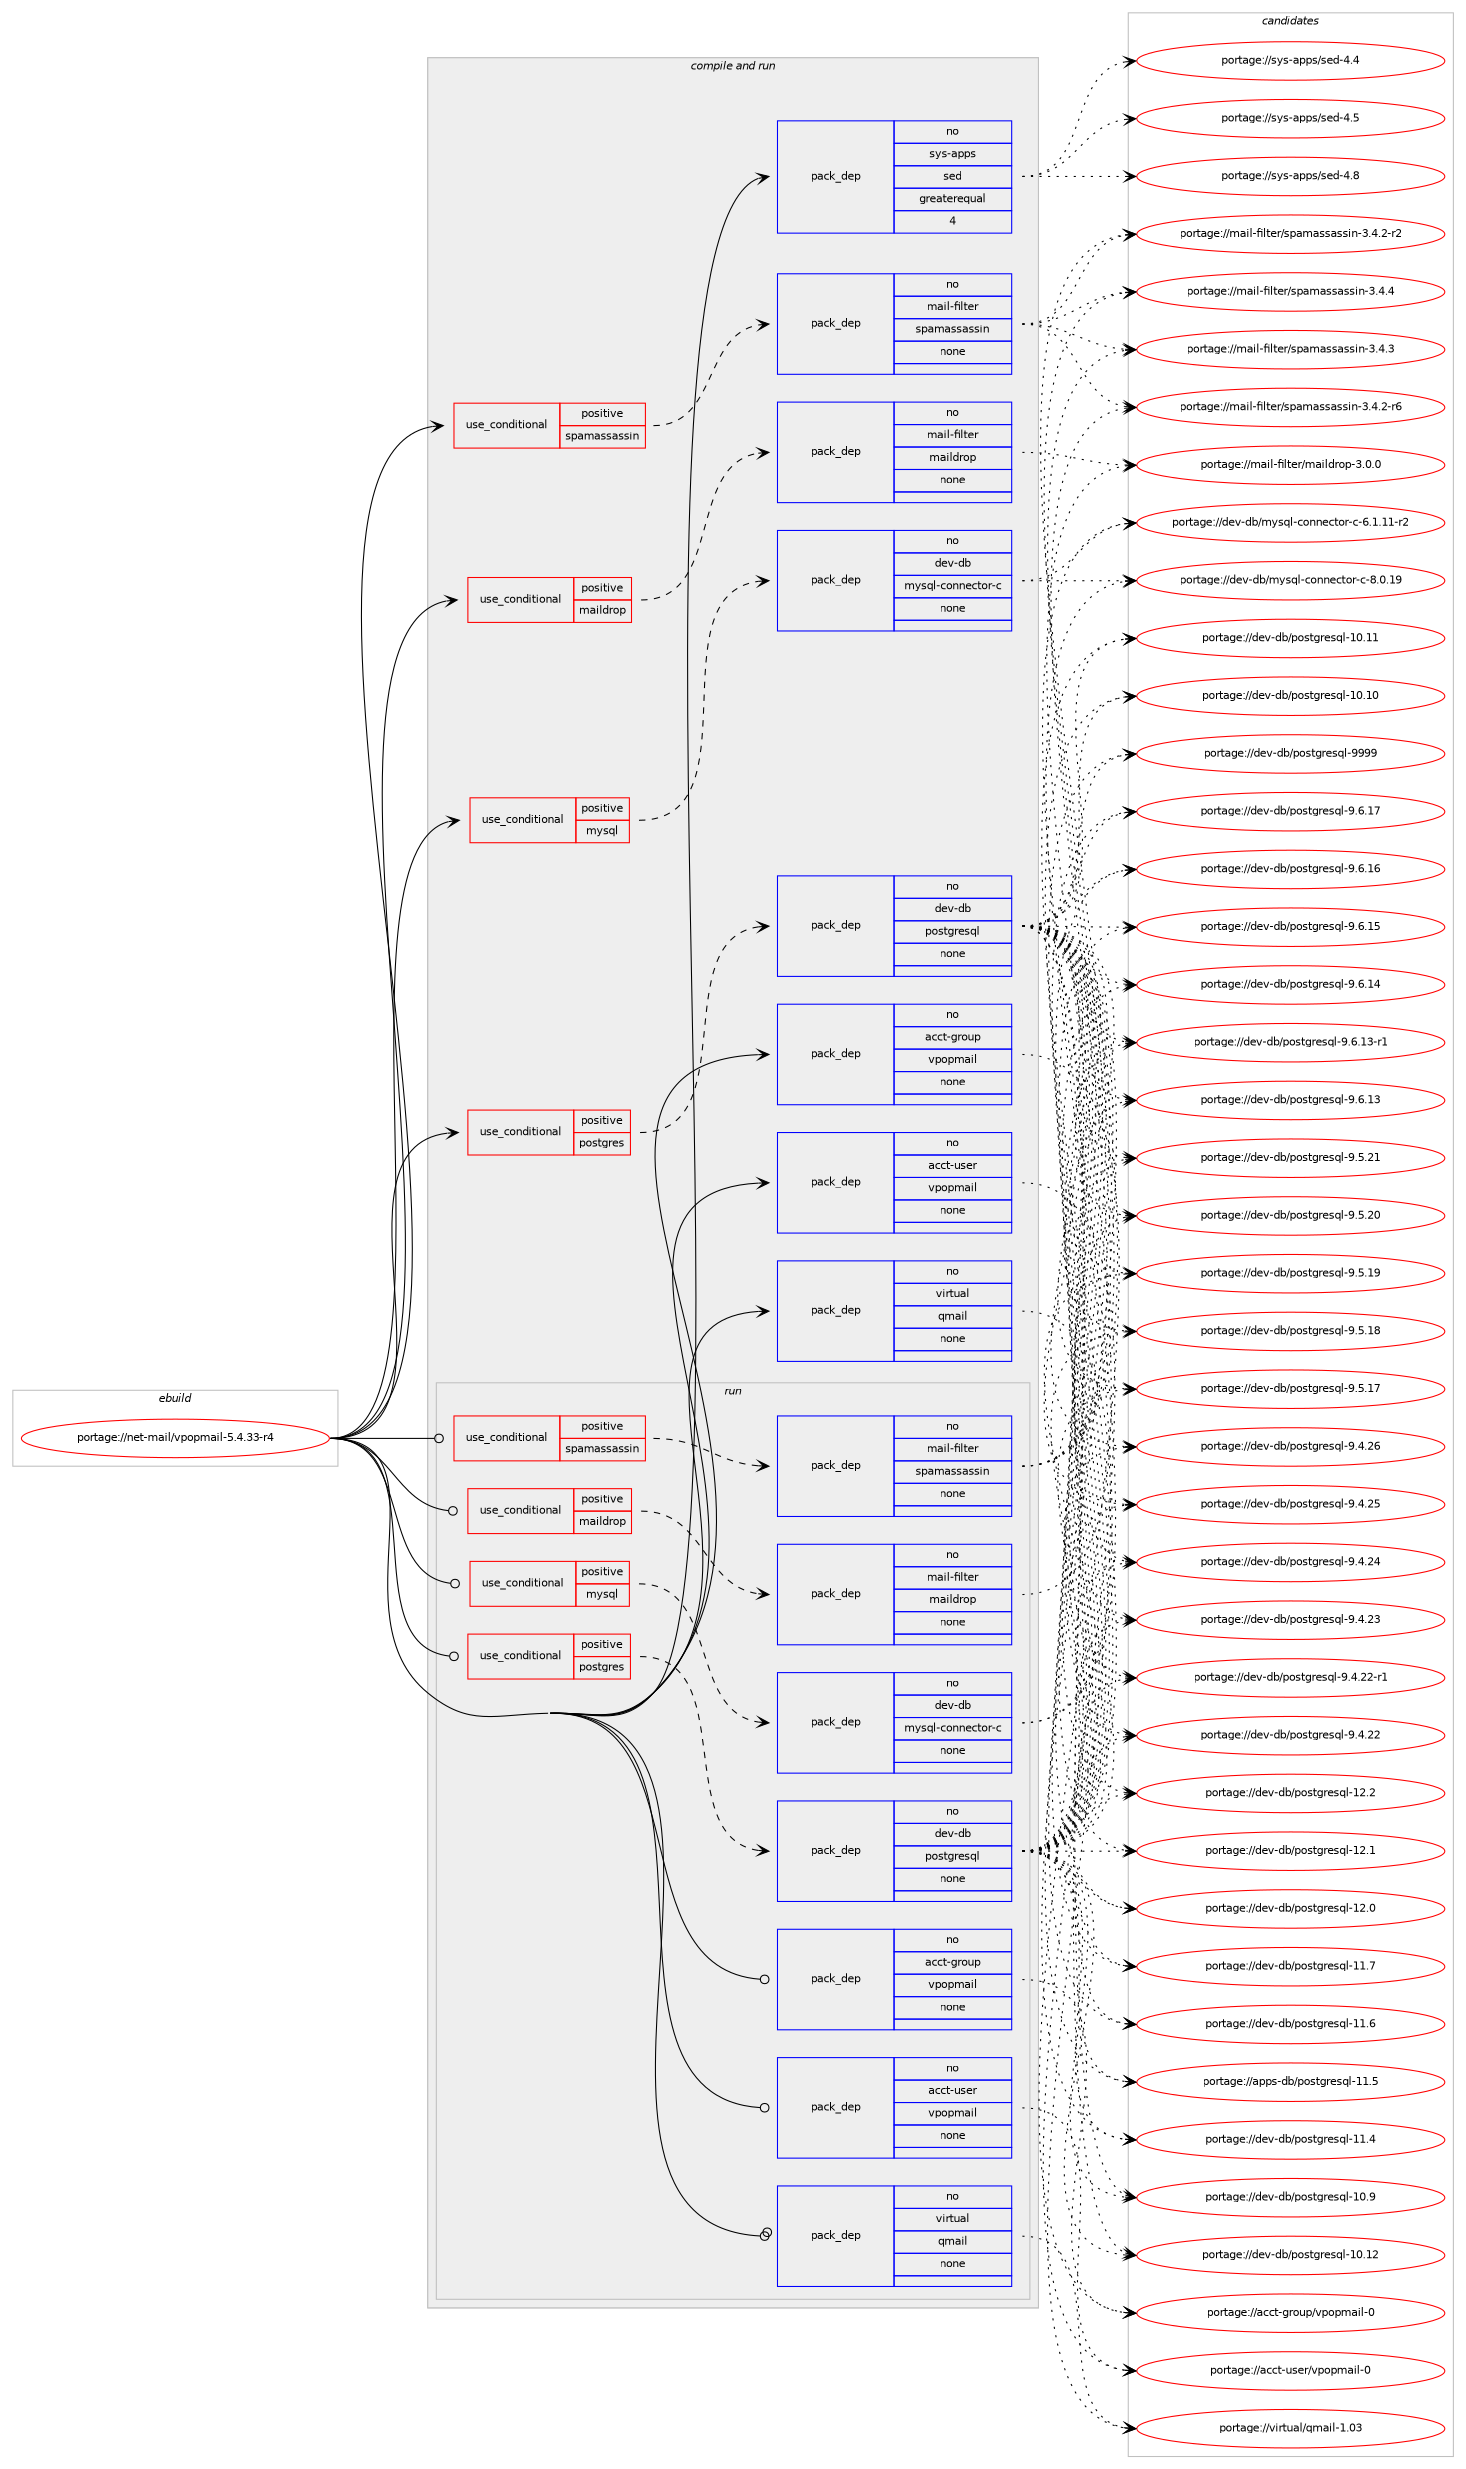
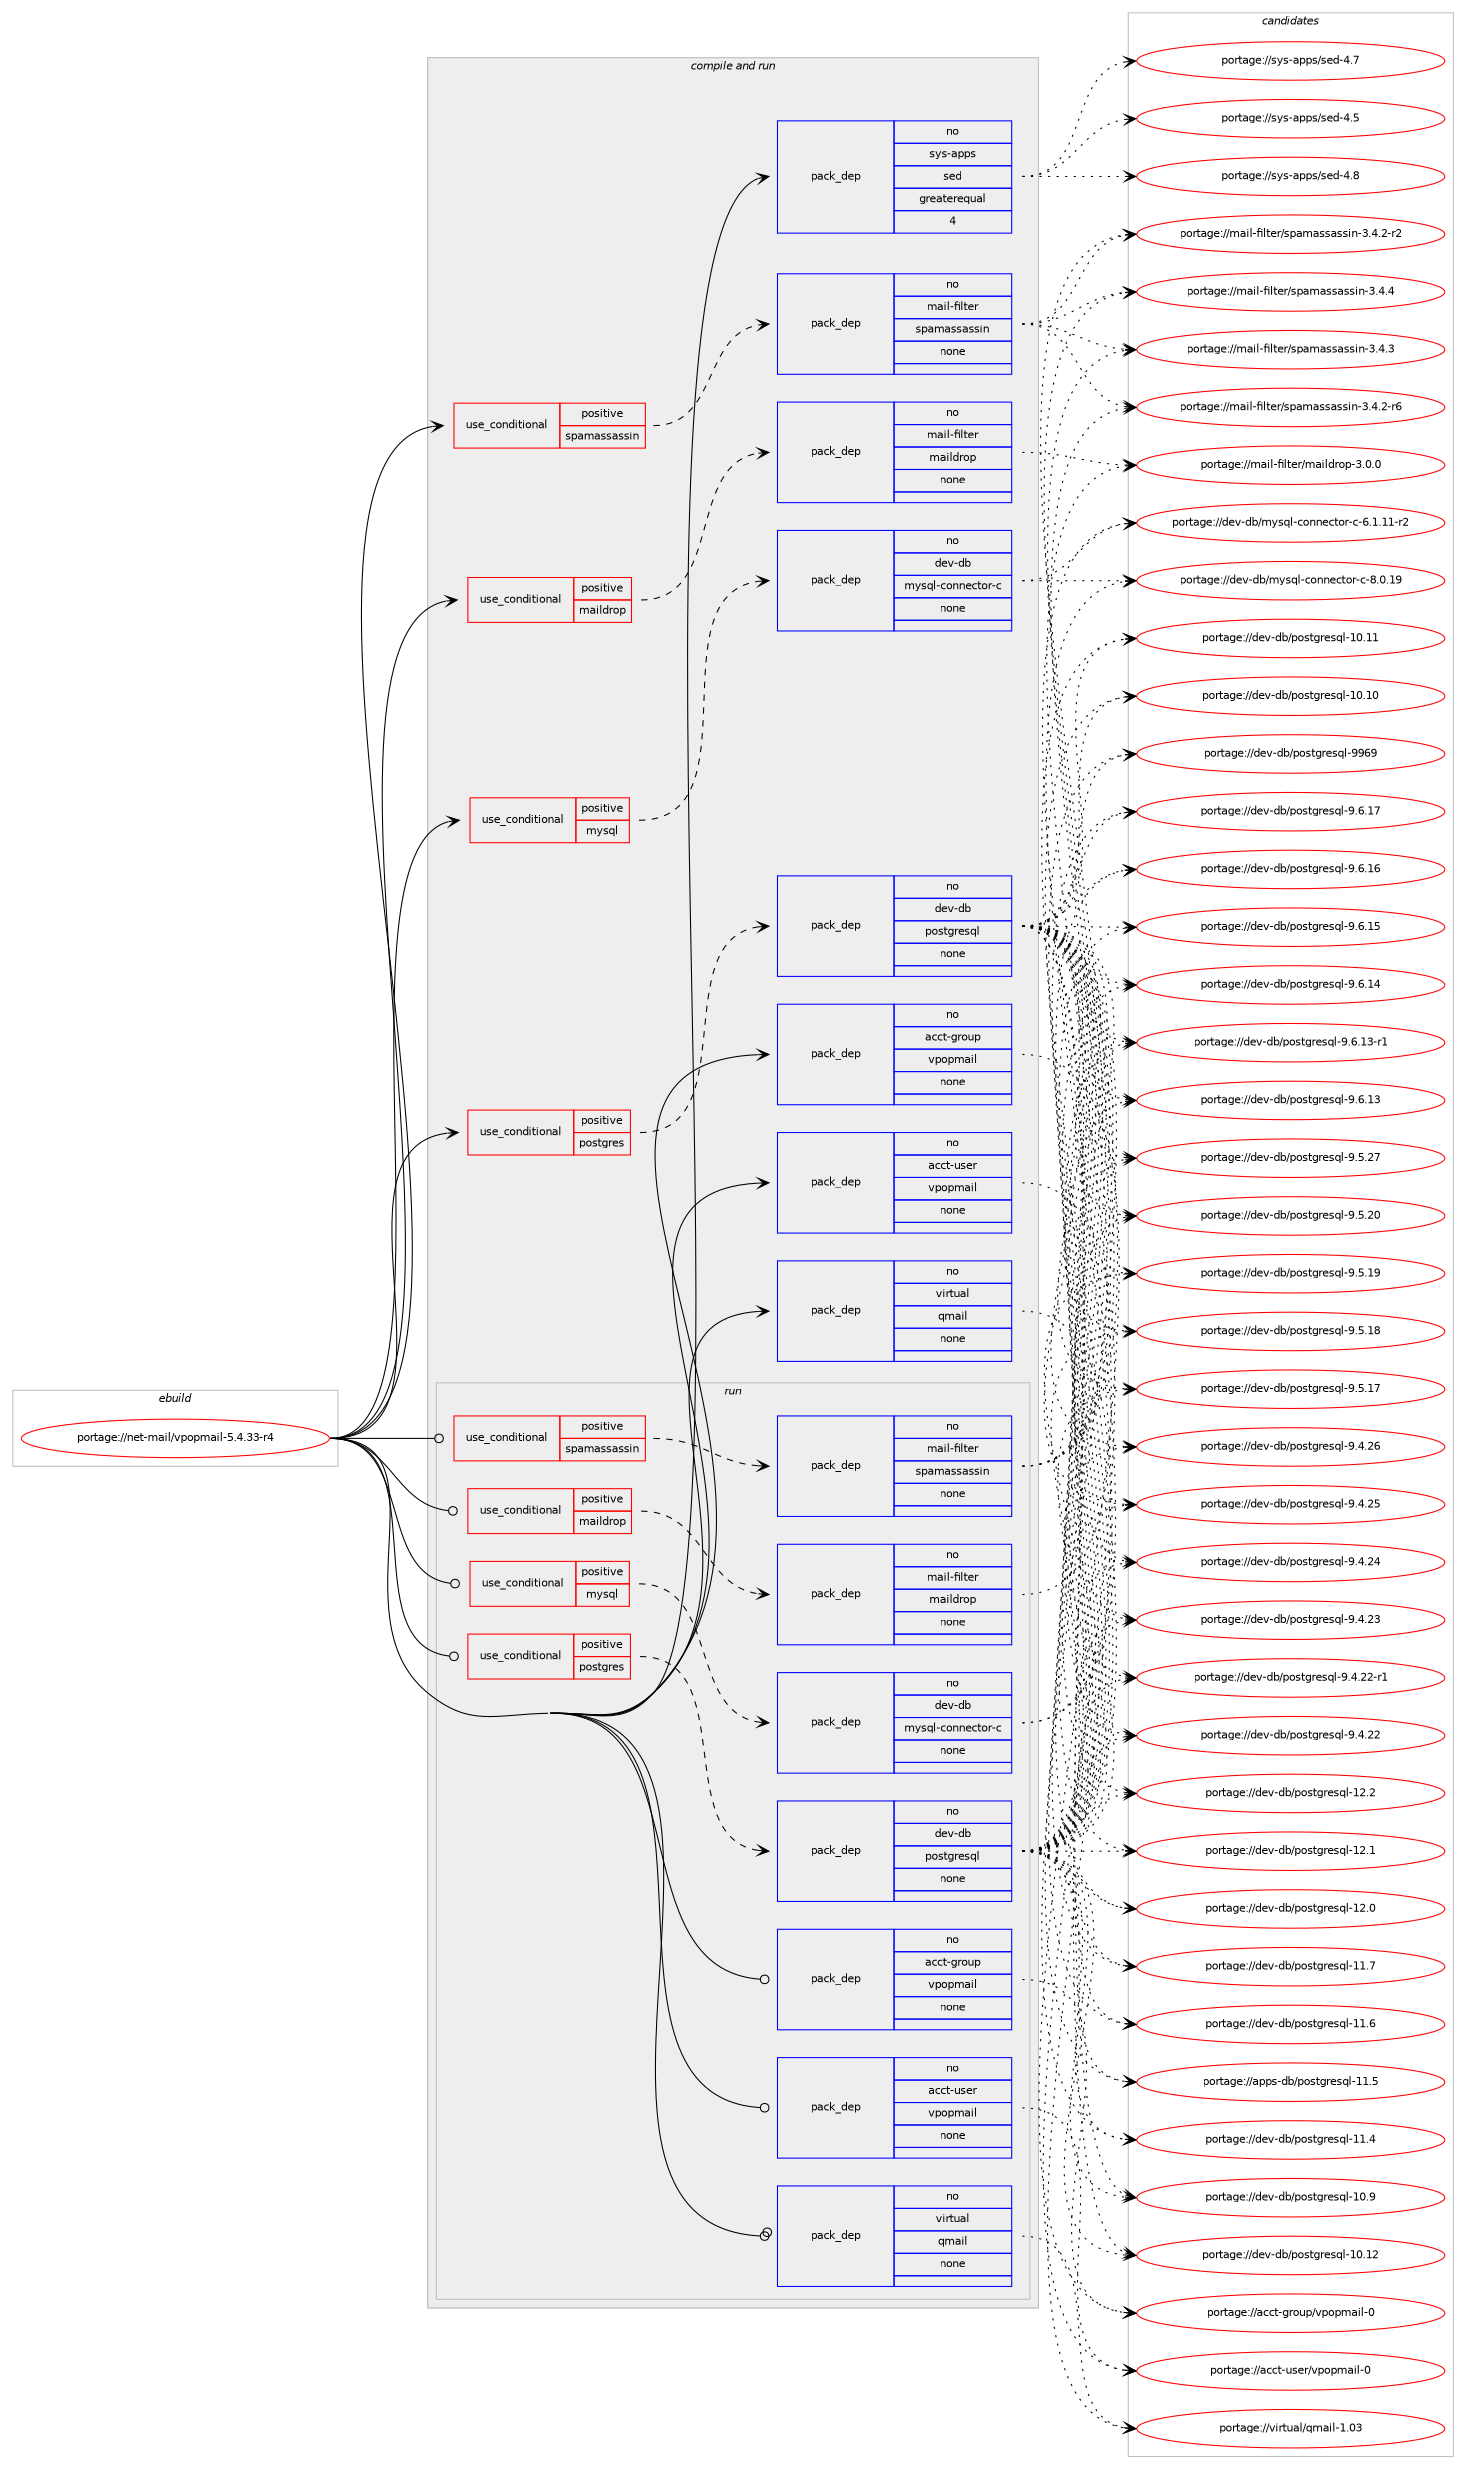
node "portage://sys-apps/sed-4.4": label "portage://sys-apps/sed-4.4" -> "portage://sys-apps/sed-4.7"
node "portage://dev-db/postgresql-9999": label "portage://dev-db/postgresql-9999" -> "portage://dev-db/postgresql-9969"
node "portage://dev-db/postgresql-9.5.21": label "portage://dev-db/postgresql-9.5.21" -> "portage://dev-db/postgresql-9.5.27"
